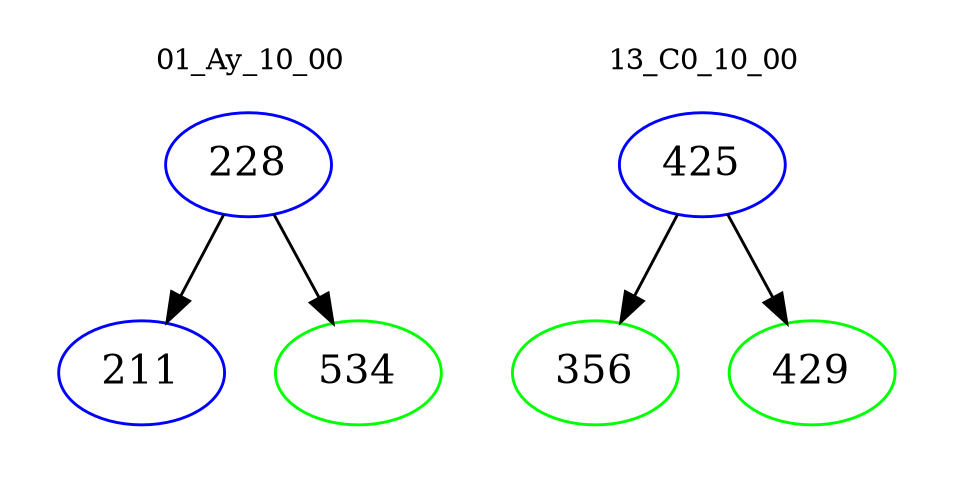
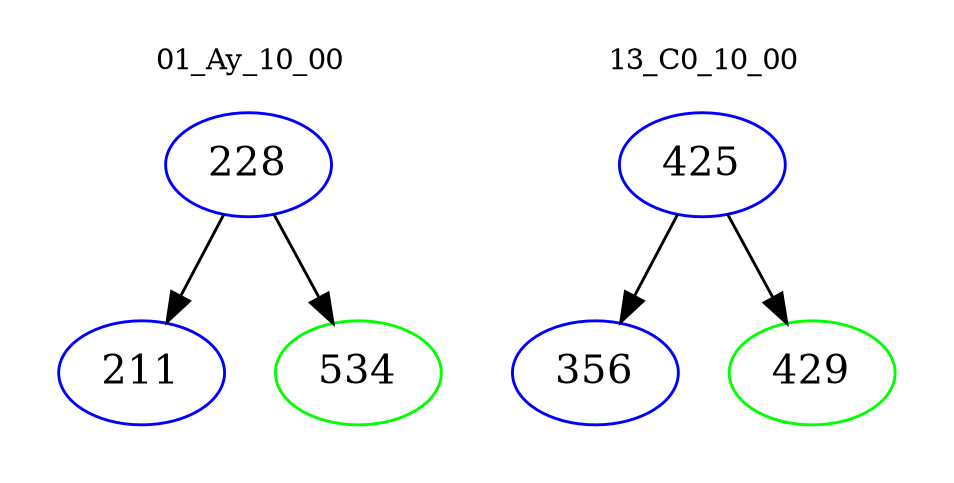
node "356": color green -> blue
